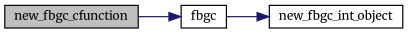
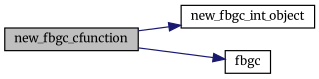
edge "fbgc" -> "new_fbgc_int_object": now "new_fbgc_cfunction" -> "new_fbgc_int_object"
